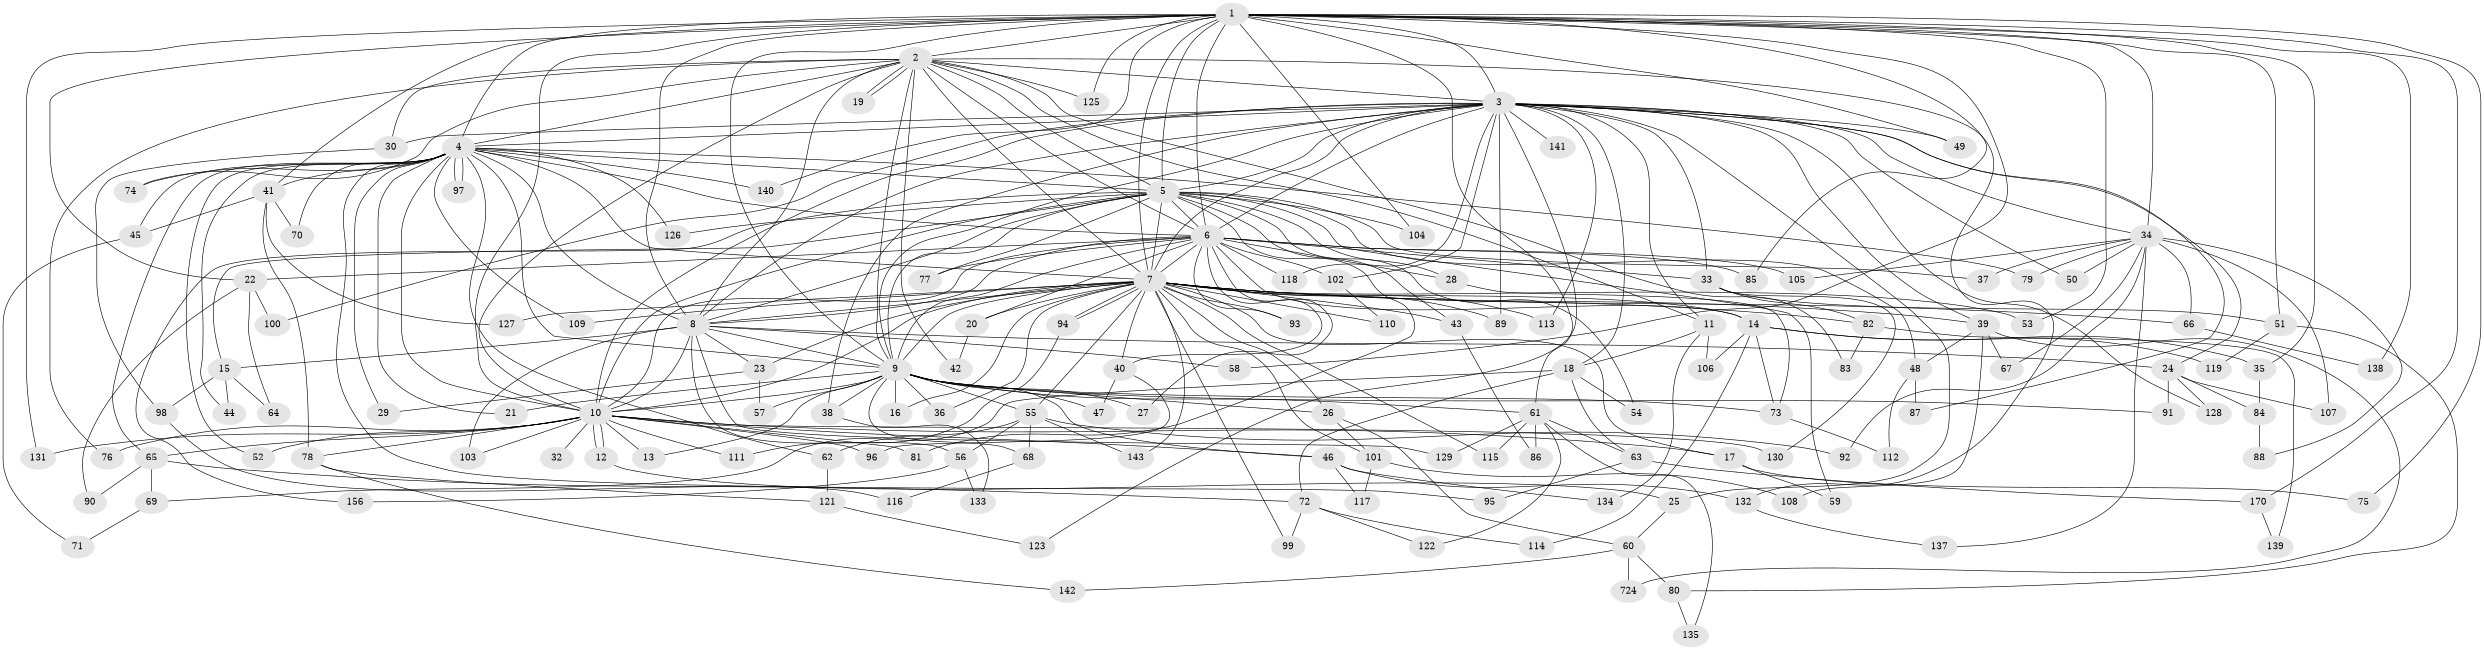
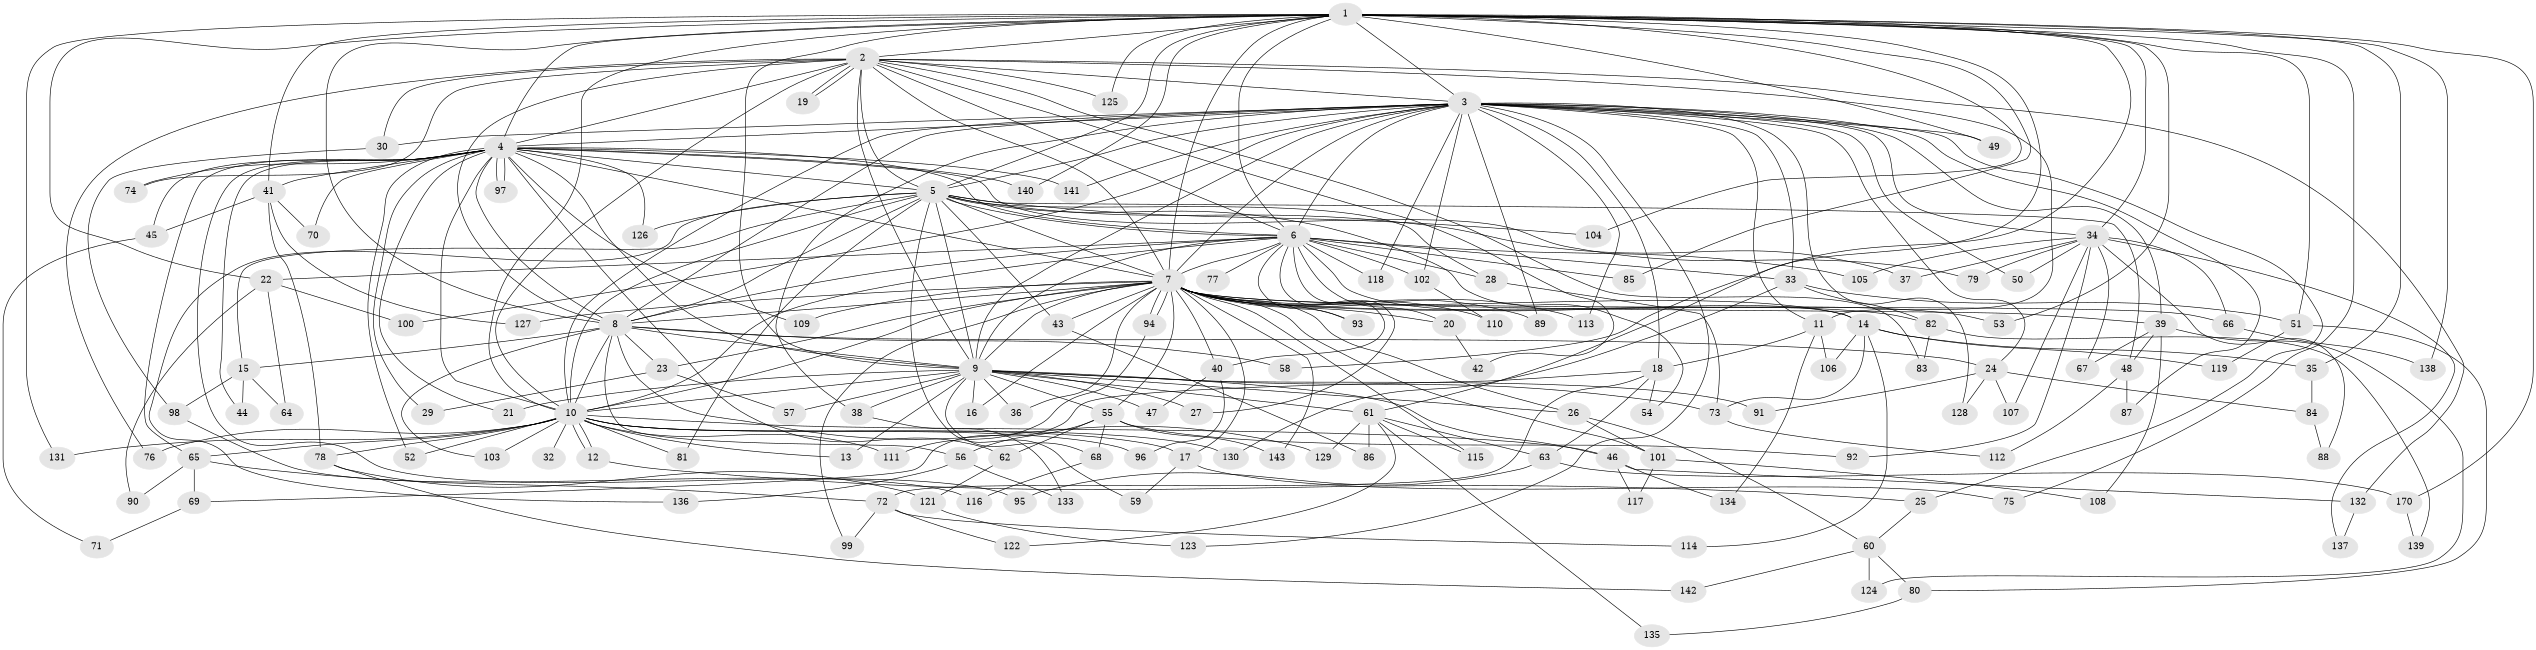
edge "4" -- "141": added
edge "5" -- "77": removed
node "156": label "156" -> "136"
node "724": label "724" -> "124"
